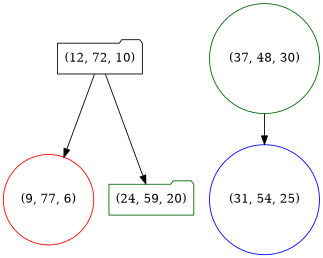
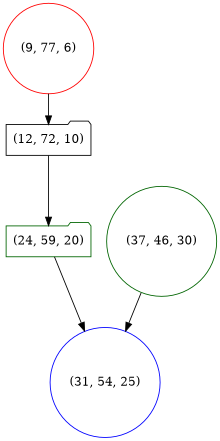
node "(37, 48, 30)": label "(37, 48, 30)" -> "(37, 46, 30)"
edge "(12, 72, 10)" -> "(9, 77, 6)": reversed
edge "(24, 59, 20)" -> "(31, 54, 25)": added
